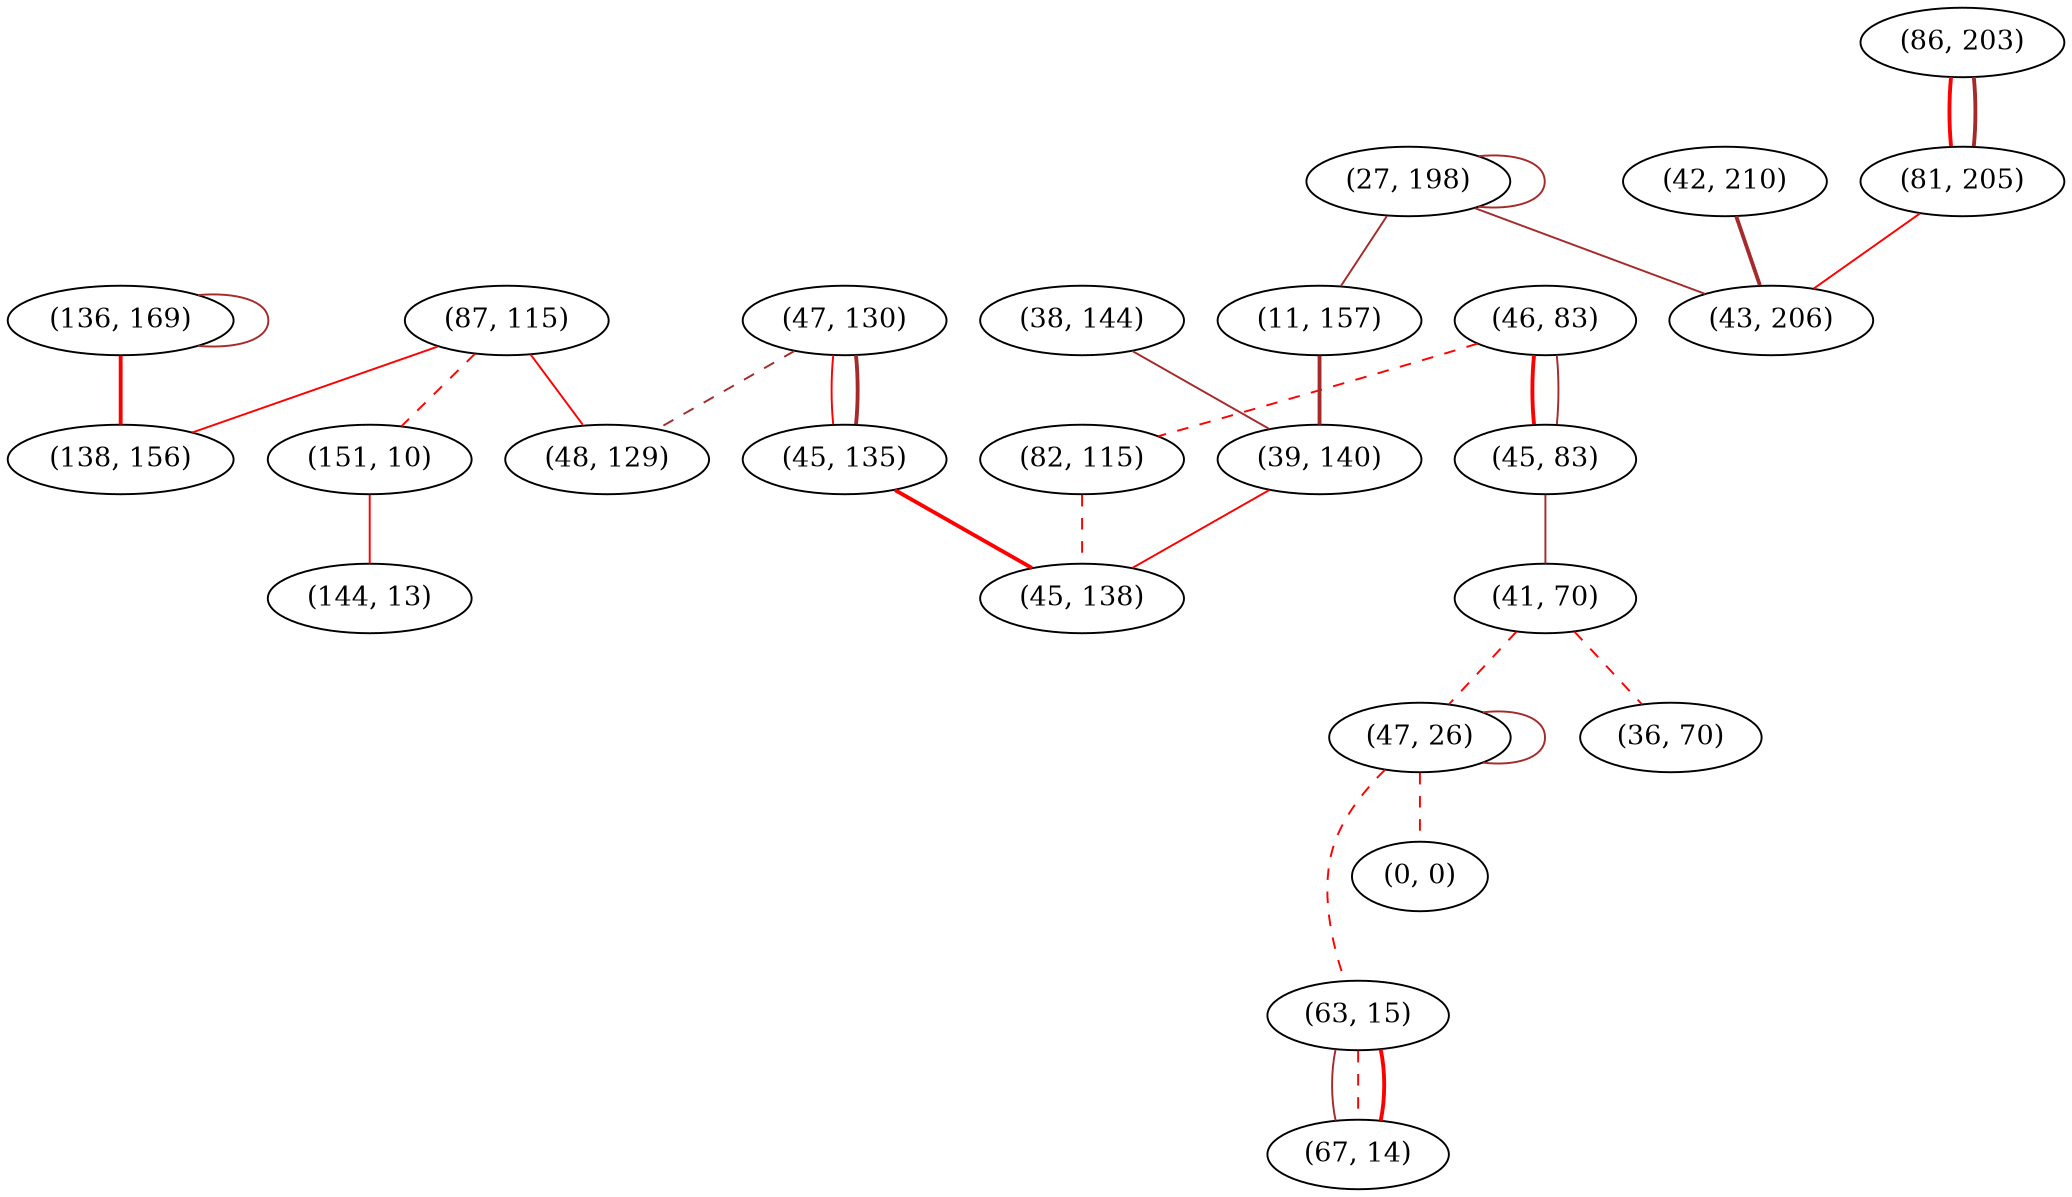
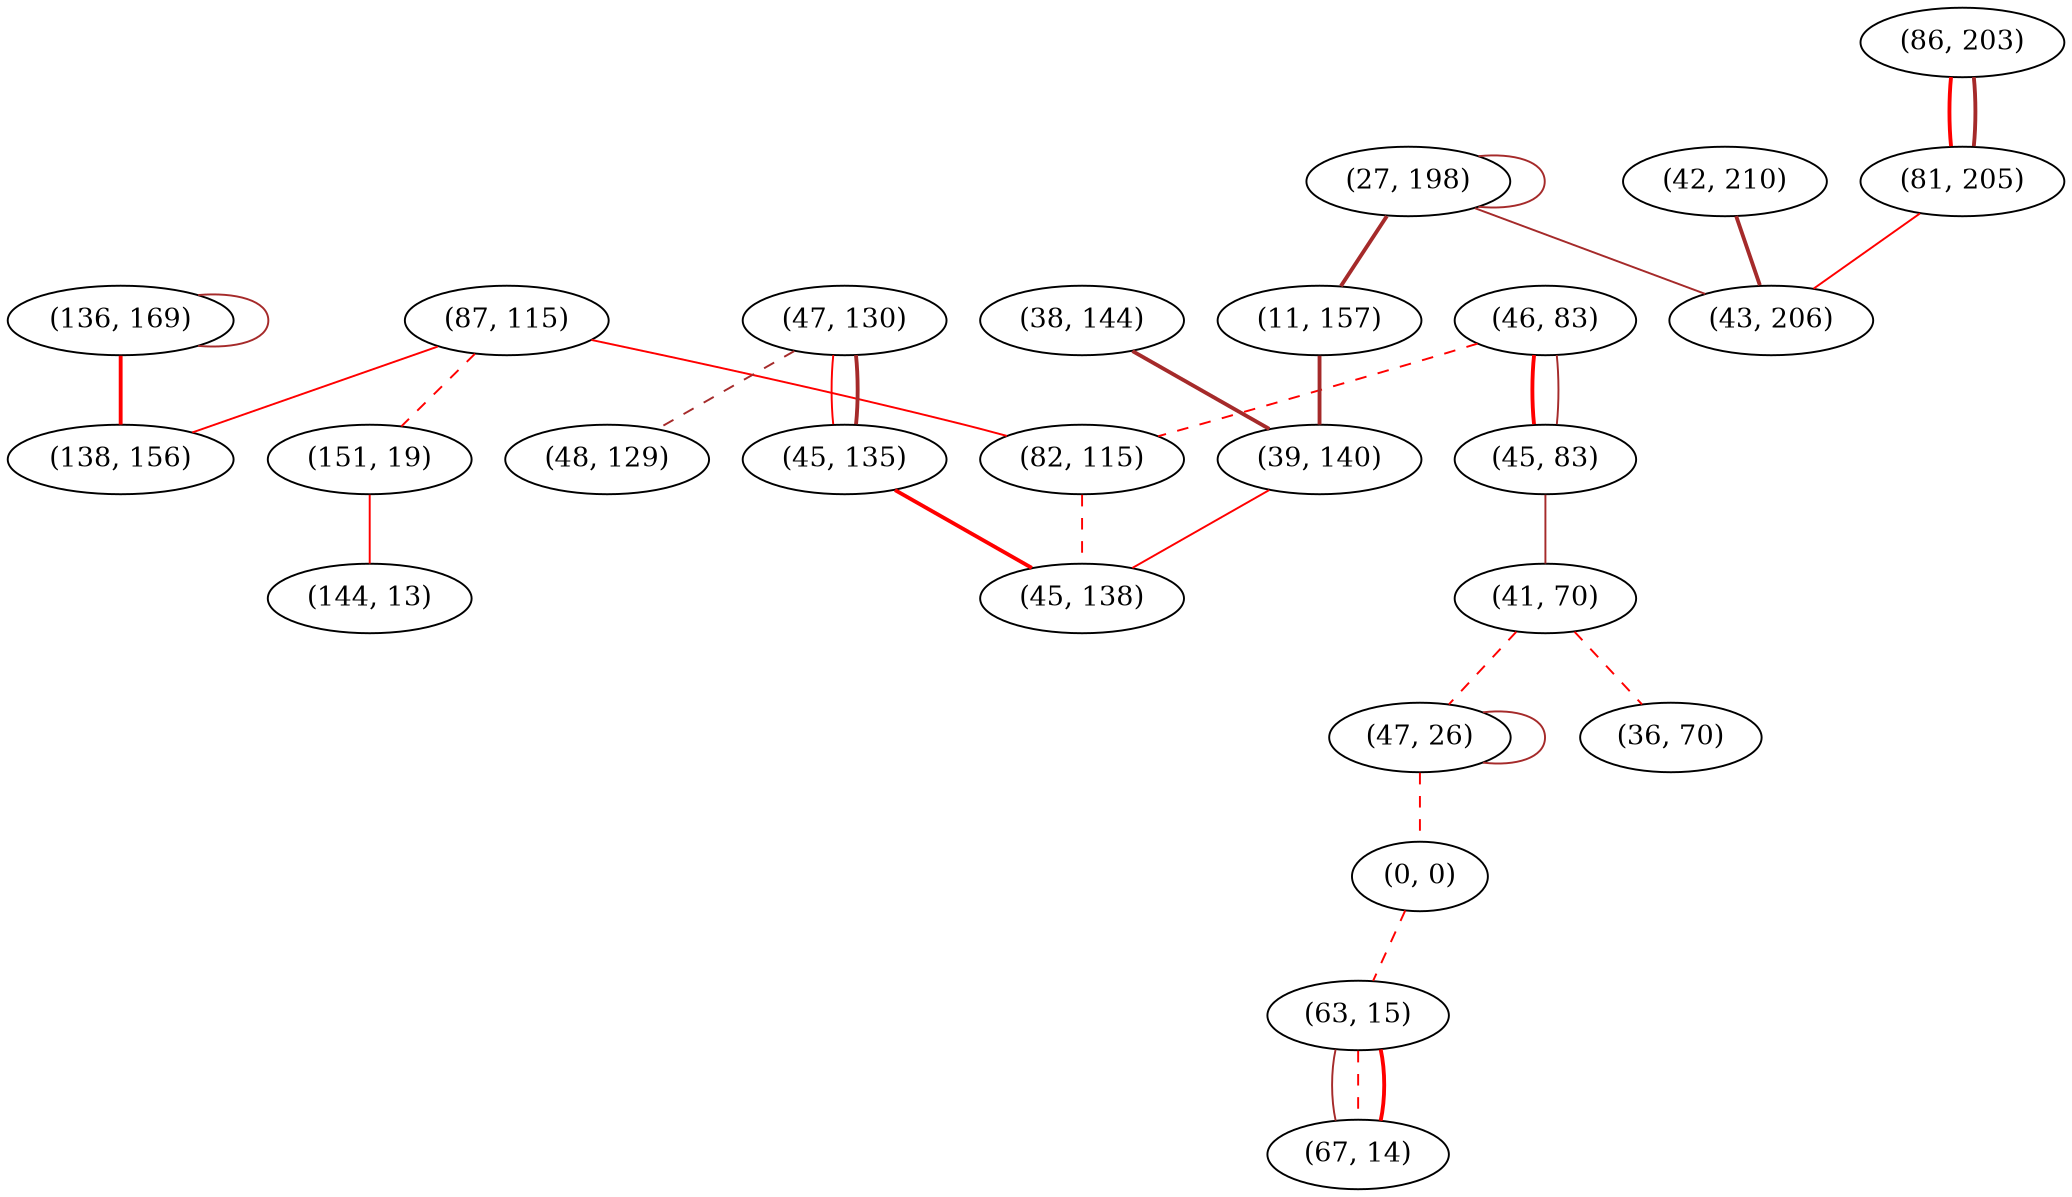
edge "(27, 198)" -- "(11, 157)": style solid -> bold
edge "(87, 115)" -- "(48, 129)": now "(87, 115)" -- "(82, 115)"
edge "(38, 144)" -- "(39, 140)": style solid -> bold
node "(151, 10)": label "(151, 10)" -> "(151, 19)"
edge "(47, 26)" -- "(63, 15)": now "(0, 0)" -- "(63, 15)"
